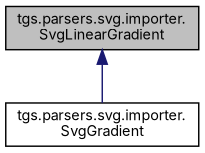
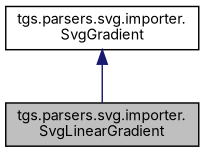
edge "tgs.parsers.svg.importer. SvgGradient" -> "tgs.parsers.svg.importer. SvgLinearGradient": reversed
